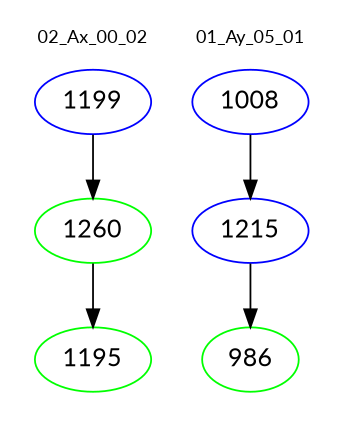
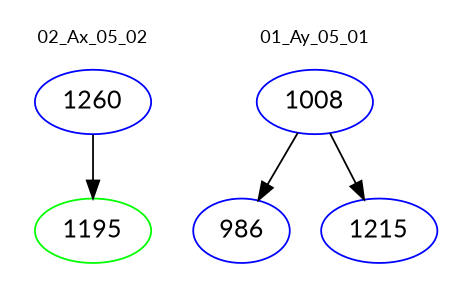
cluster "02_Ax_00_02": label "02_Ax_00_02" -> "02_Ax_05_02"
node "1199": removed
node "1260": color green -> blue
edge "1215" -> "986": now "1008" -> "986"
node "986": color green -> blue
